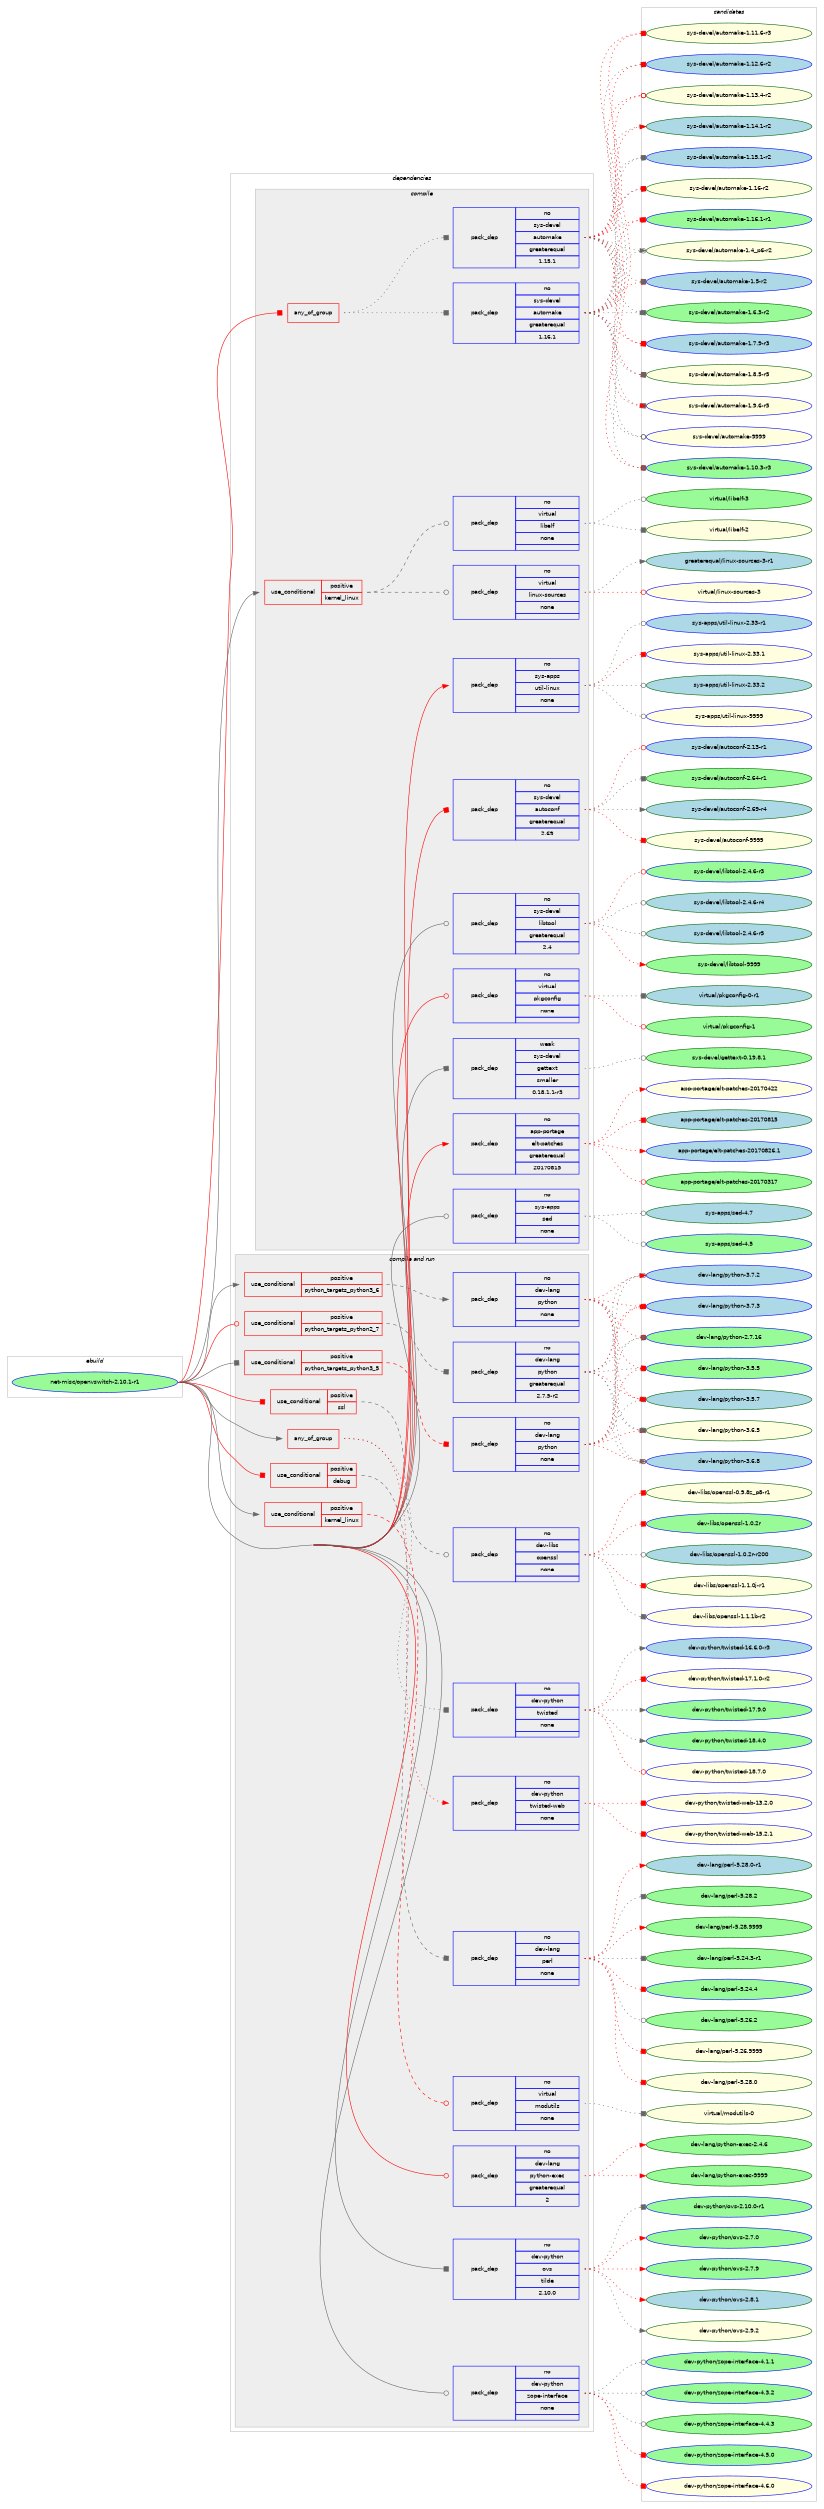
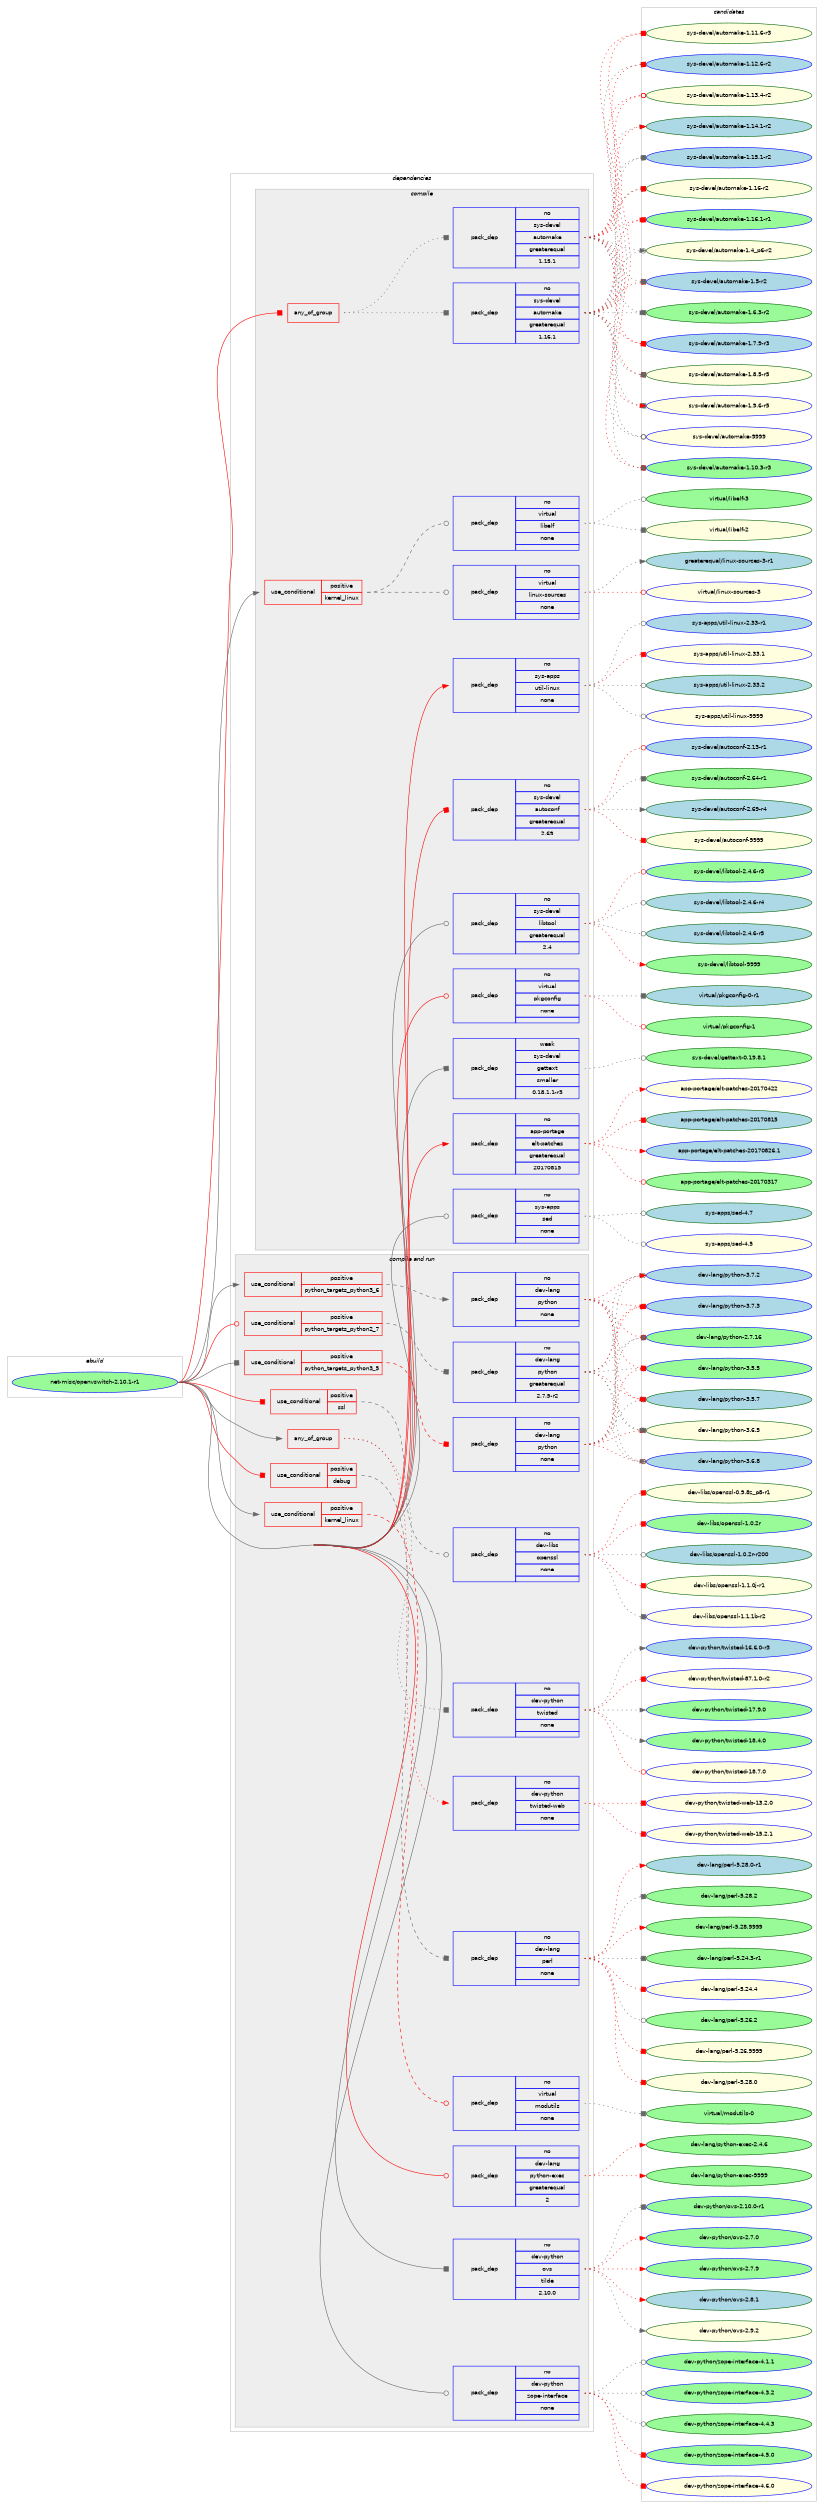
node "sys-apps/sed-4.5": fillcolor palegreen -> lightyellow
node "dev-python/twisted-17.1.0-r2": label "dev-python/twisted-17.1.0-r2" -> "dev-python/twisted-87.1.0-r2"
node "dev-lang/perl-5.24.4": fillcolor palegreen -> lightyellow
node "virtual/modutils-0": fillcolor lightyellow -> palegreen
